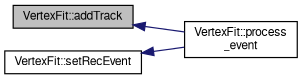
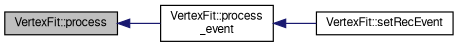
node "VertexFit::addTrack": label "VertexFit::addTrack" -> "VertexFit::process"
edge "VertexFit::process _event" -> "VertexFit::setRecEvent": reversed
